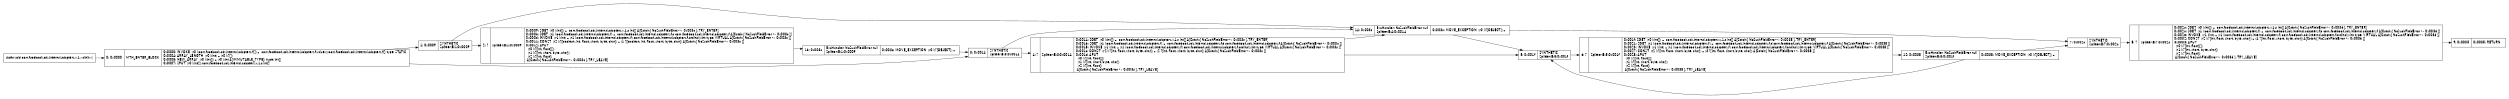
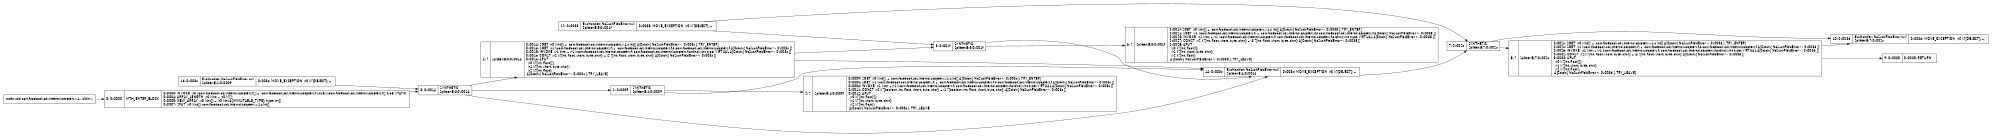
node "10: 0x0036": added
edge "14: 0x003a" -> "5: 0x001f": reversed
edge "0: 0x0000" -> "1: 0x0009": now "3: 0x0014" -> "1: 0x0009"
edge "2: ?" -> "16: 0x003c": removed
edge "6: ?" -> "12: 0x0038": removed
